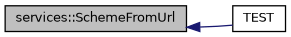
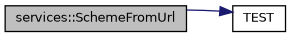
edge "TEST" -> "services::SchemeFromUrl": reversed
